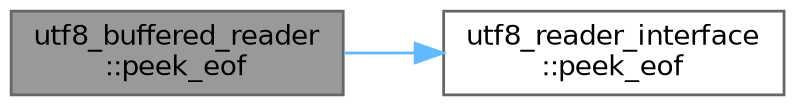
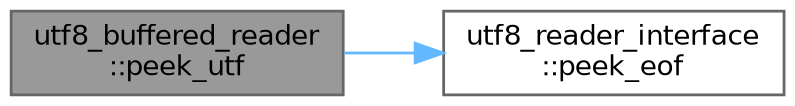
node "utf8_buffered_reader ::peek_eof": label "utf8_buffered_reader ::peek_eof" -> "utf8_buffered_reader ::peek_utf"
